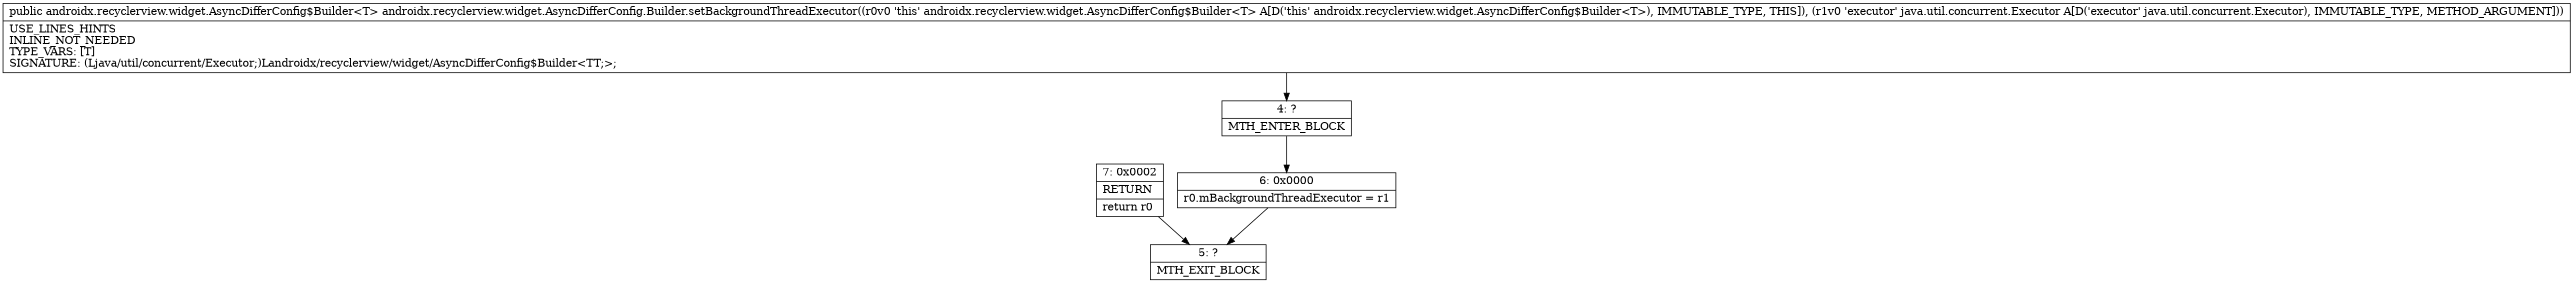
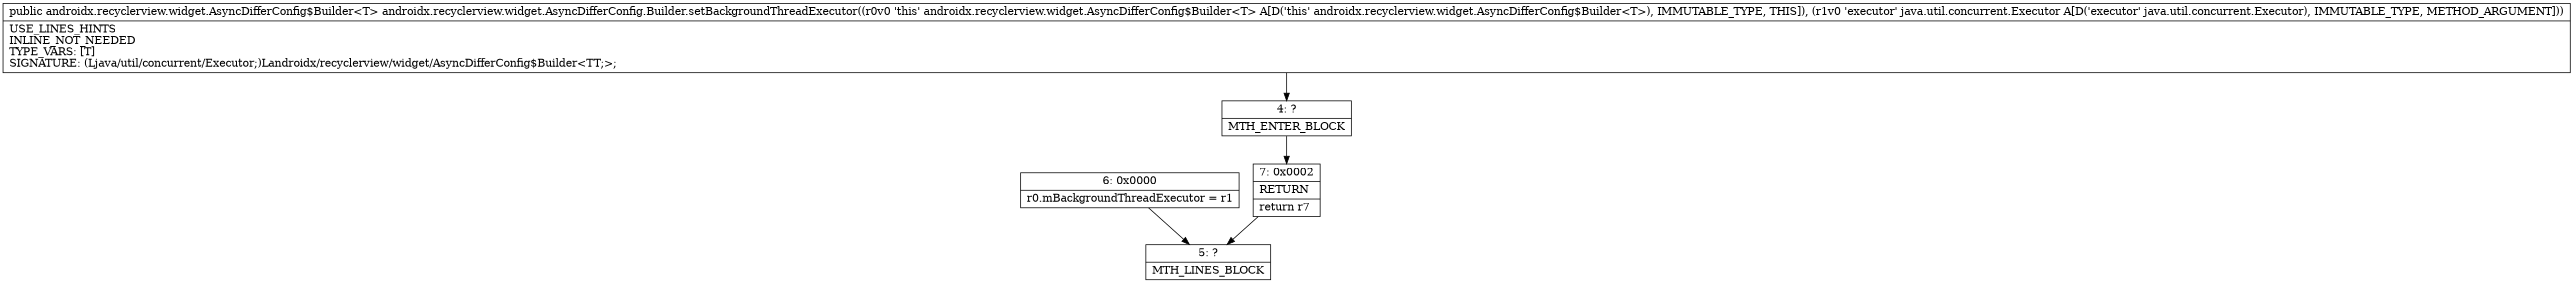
edge "4: ?" -> "6: 0x0000": now "4: ?" -> "7: 0x0002"
node "7: 0x0002": text "return r0" -> "return r7"
node "5: ?": text "MTH_EXIT_BLOCK" -> "MTH_LINES_BLOCK"
